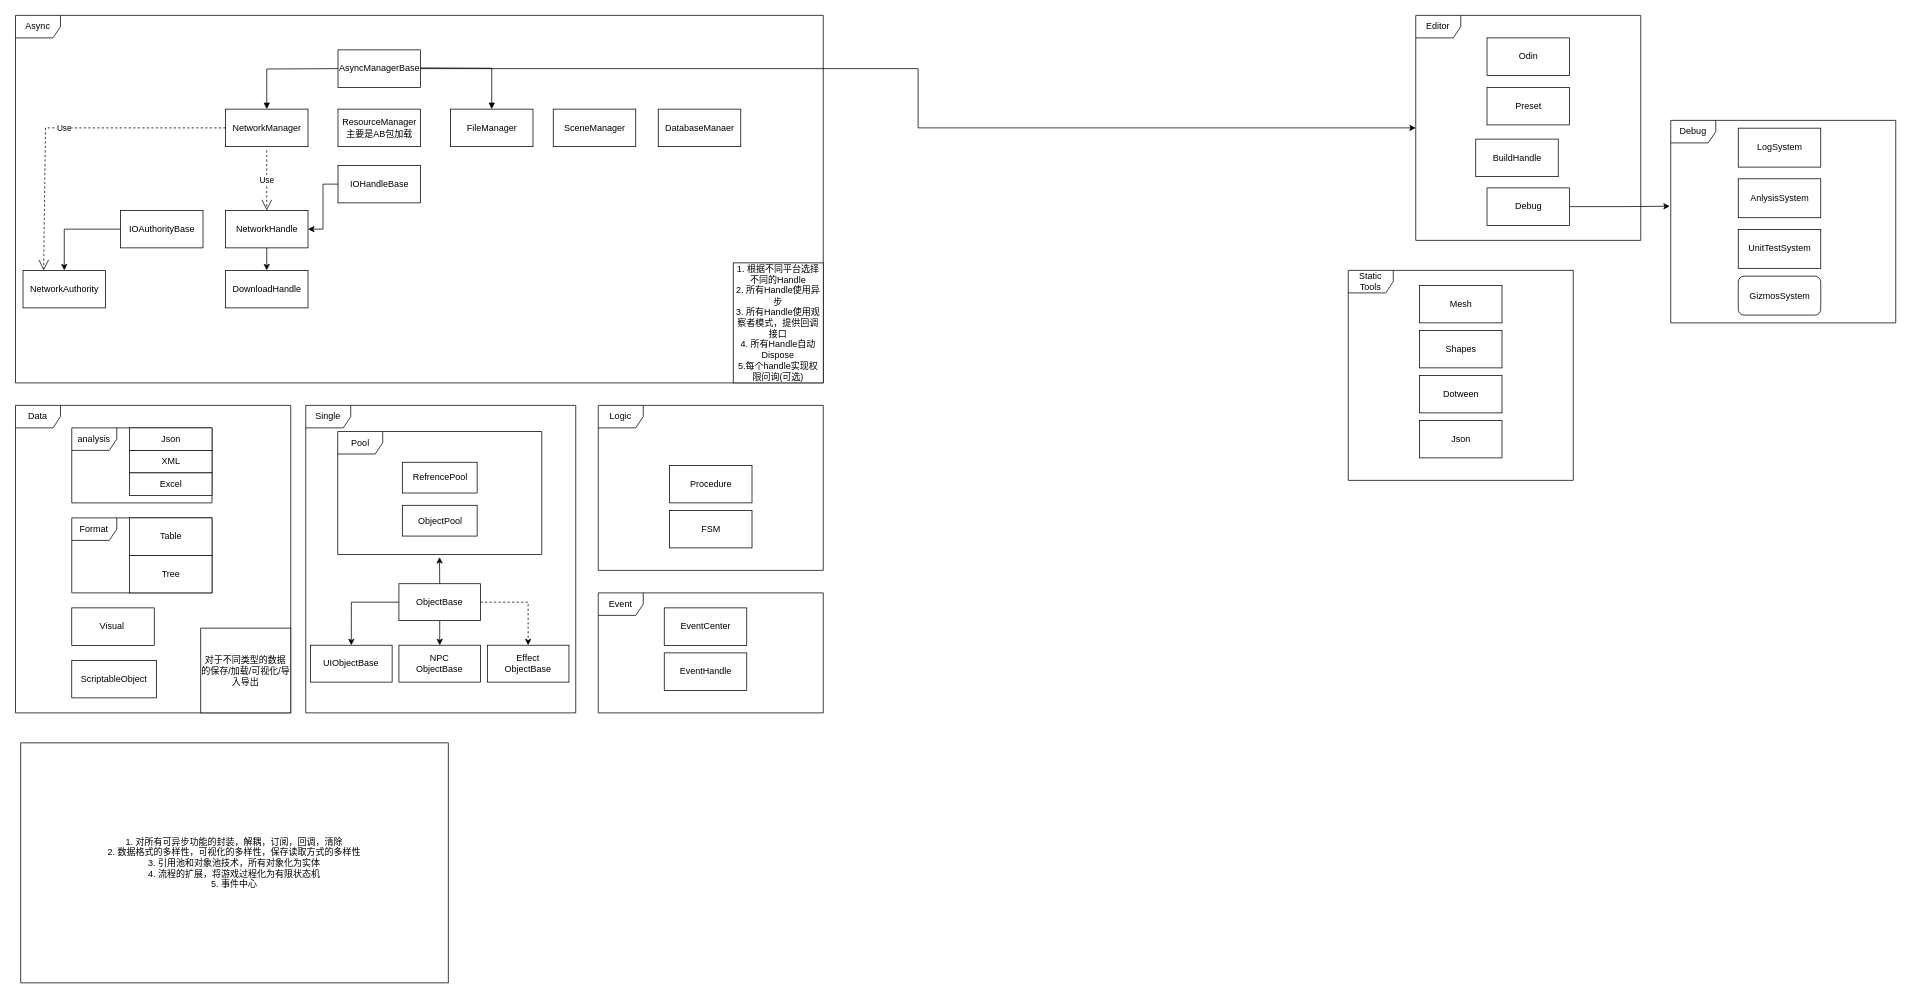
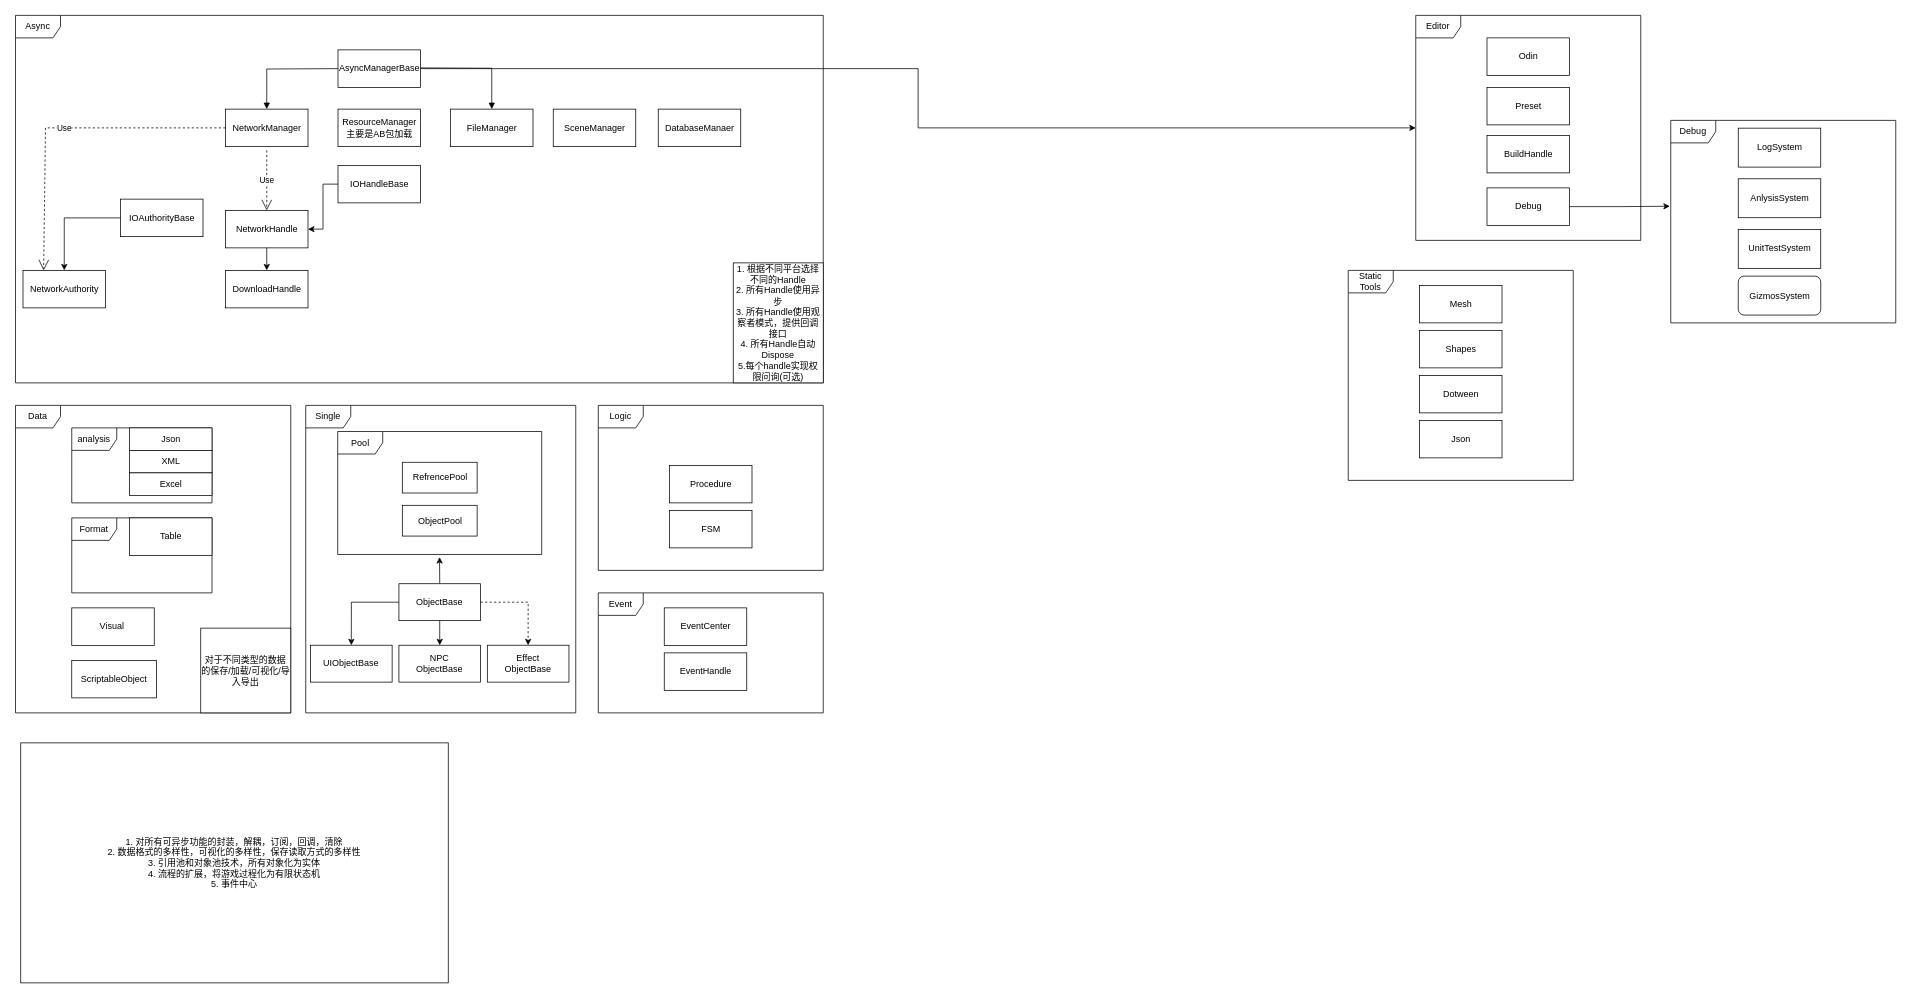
node "BuildHandle": moved (1517, 158) -> (1528, 154)
node "IOAuthorityBase": moved (162, 229) -> (162, 218)
node "Tree": removed
